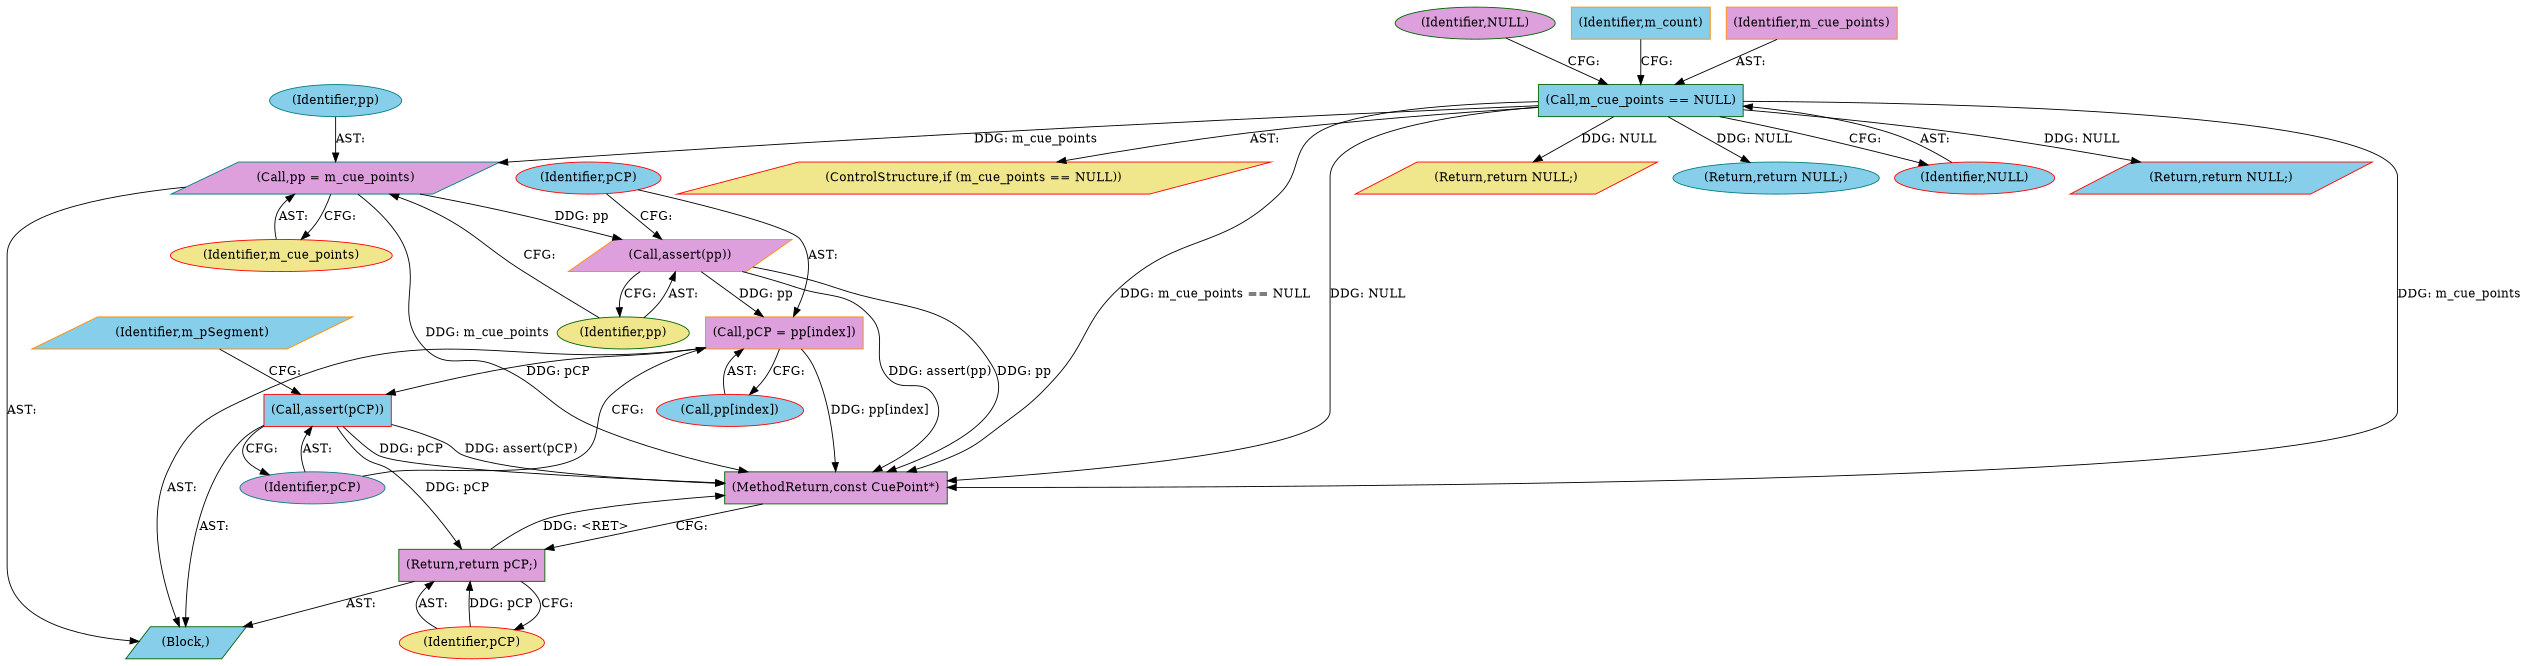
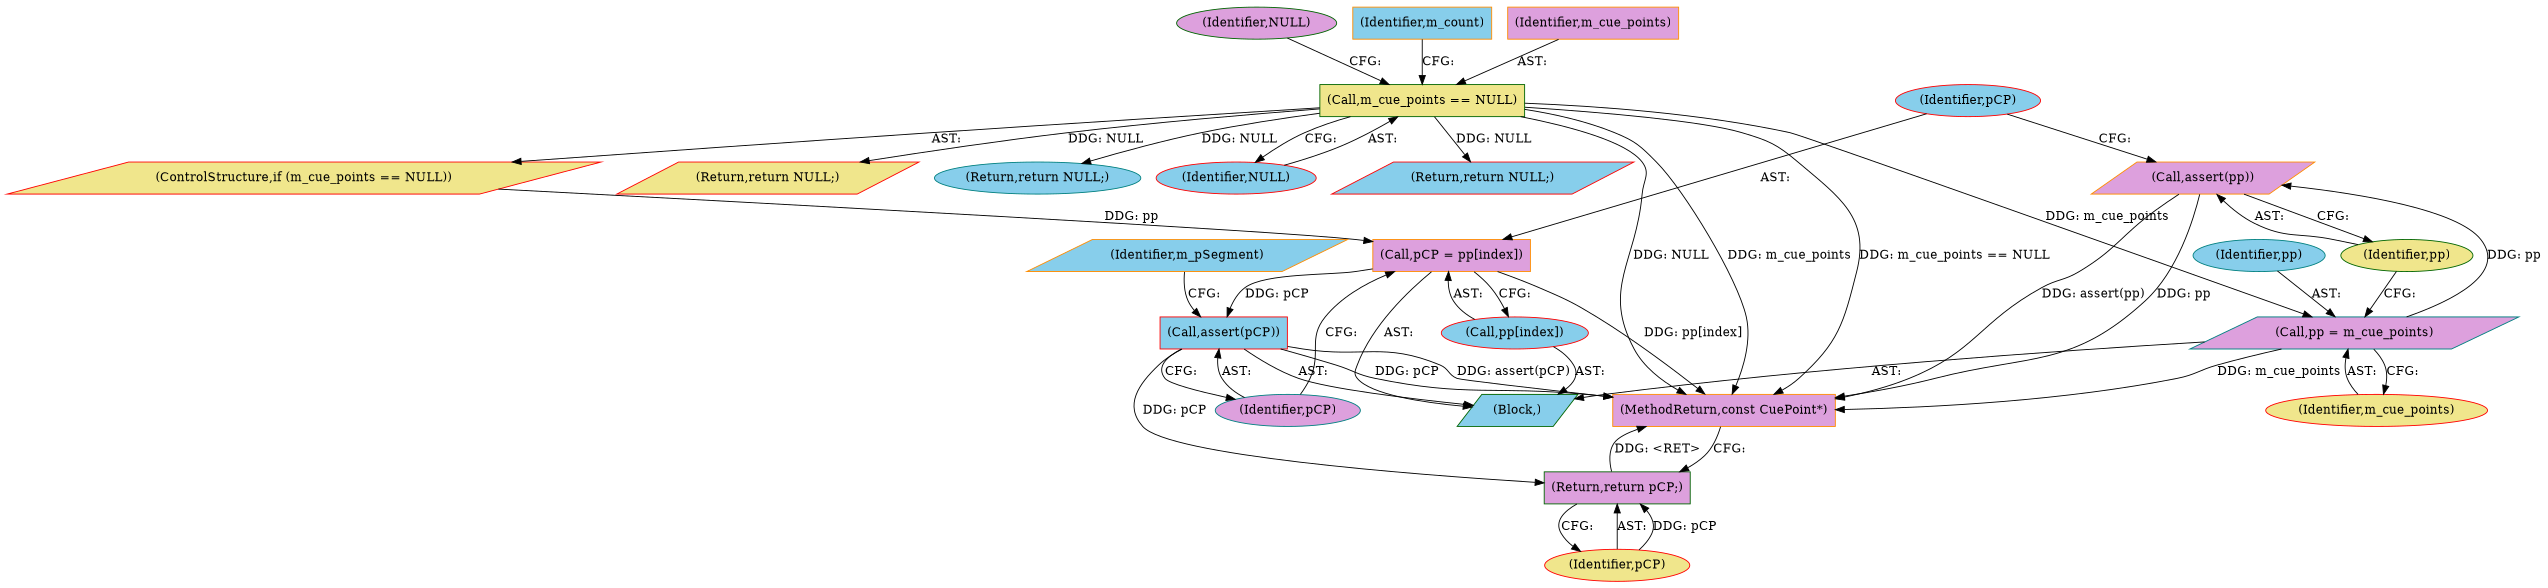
node "(Call,m_cue_points == NULL)": fillcolor skyblue -> khaki
edge "(Call,assert(pp))" -> "(Call,pCP = pp[index])": now "(ControlStructure,if (m_cue_points == NULL))" -> "(Call,pCP = pp[index])"
node "(MethodReturn,const CuePoint*)": color darkgreen -> darkorange
edge "(Return,return pCP;)" -> "(Block,)": now "(Call,pp[index])" -> "(Block,)"
